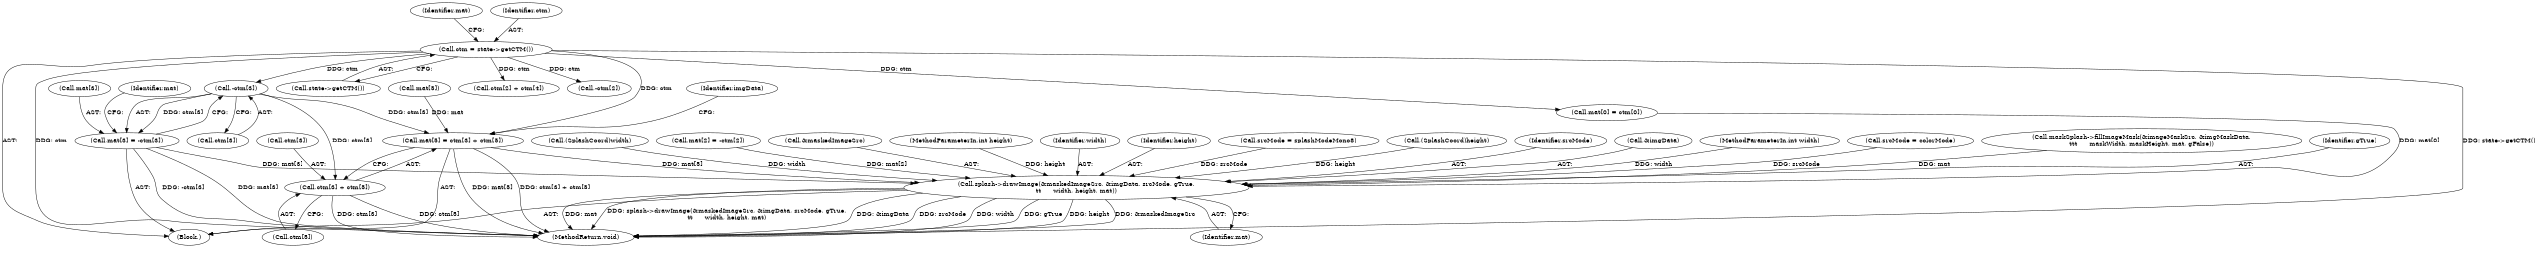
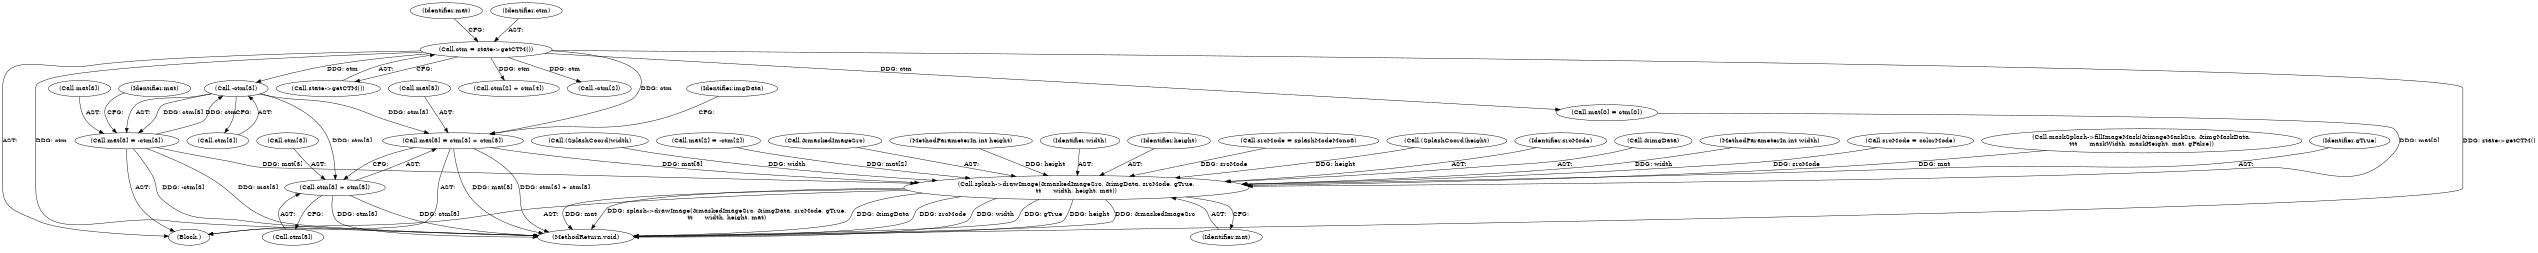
edge "(Call,mat[3] = -ctm[3])" -> "(Call,-ctm[3])": label "CFG: " -> "DDG: ctm"
edge "(Call,mat[5])" -> "(Call,mat[5] = ctm[3] + ctm[5])": label "DDG: mat" -> "AST: "
